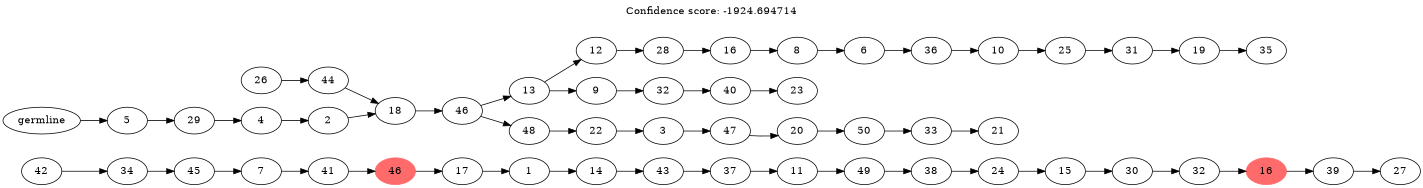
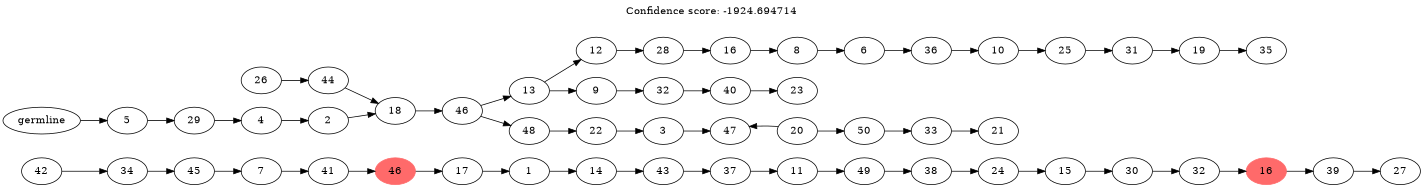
edge "47" -> "20": reversed
